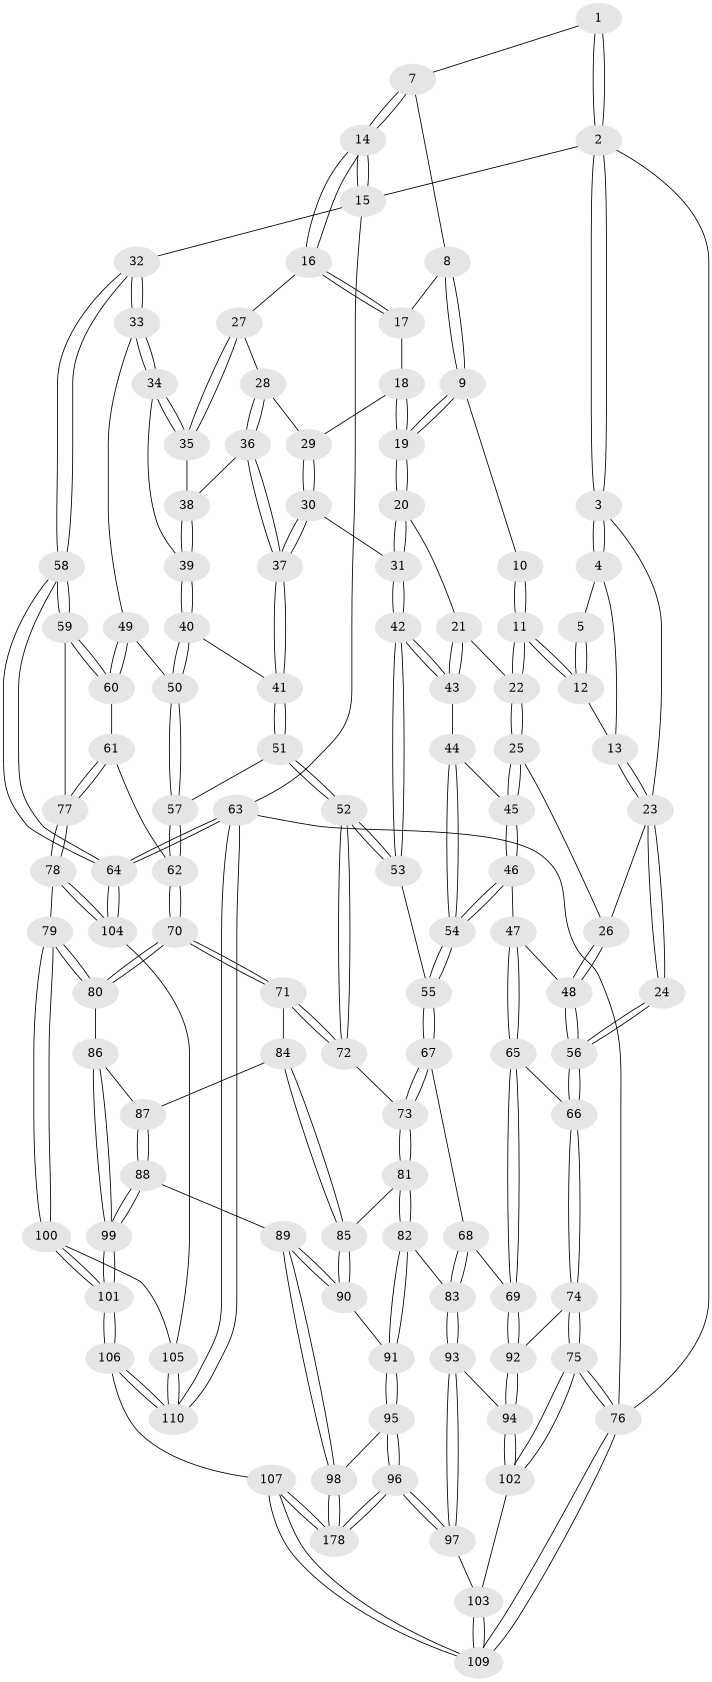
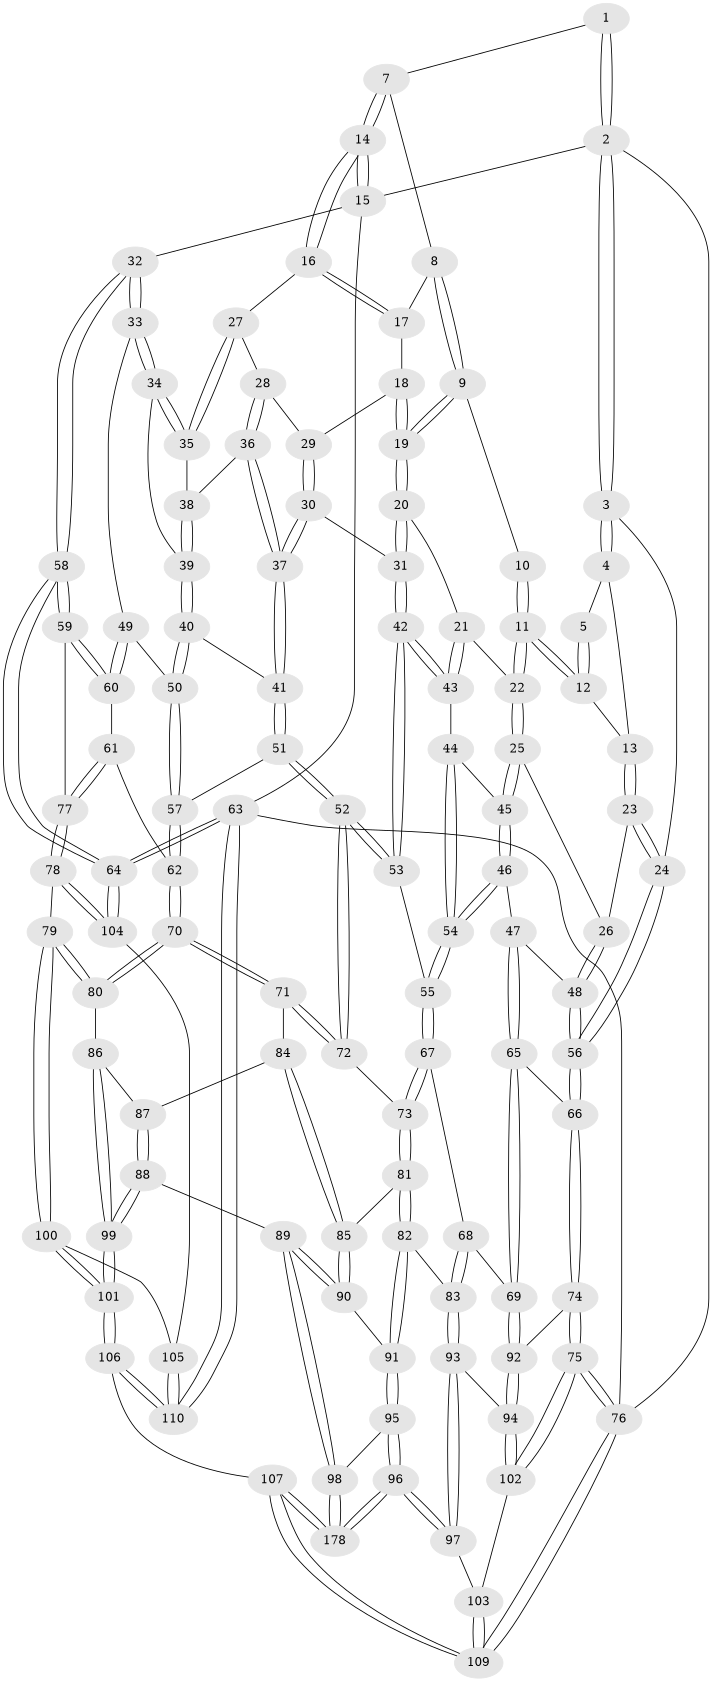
edge "3" -- "23": now "3" -- "24"
